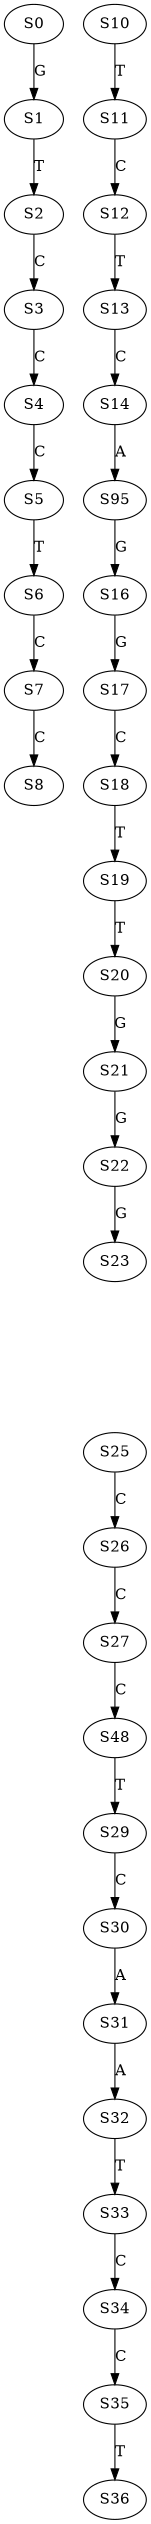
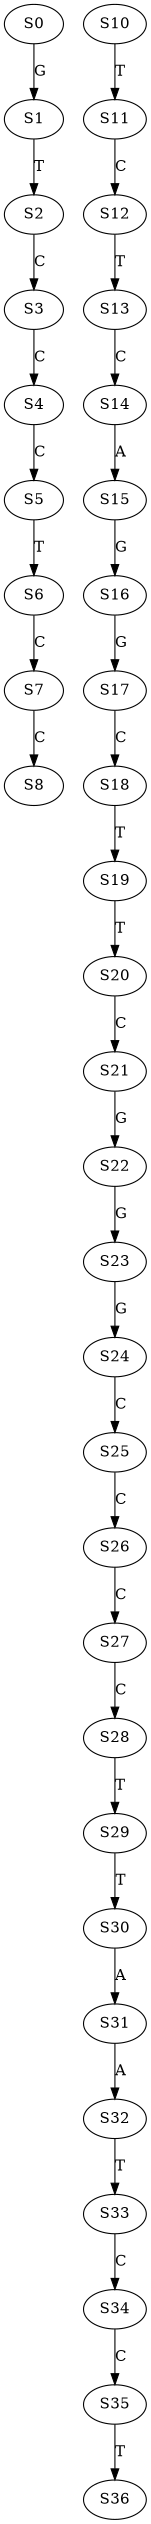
node "S95": label "S95" -> "S15"
edge "S20" -> "S21": label "G" -> "C"
node "S24": added
node "S48": label "S48" -> "S28"
edge "S29" -> "S30": label "C" -> "T"
